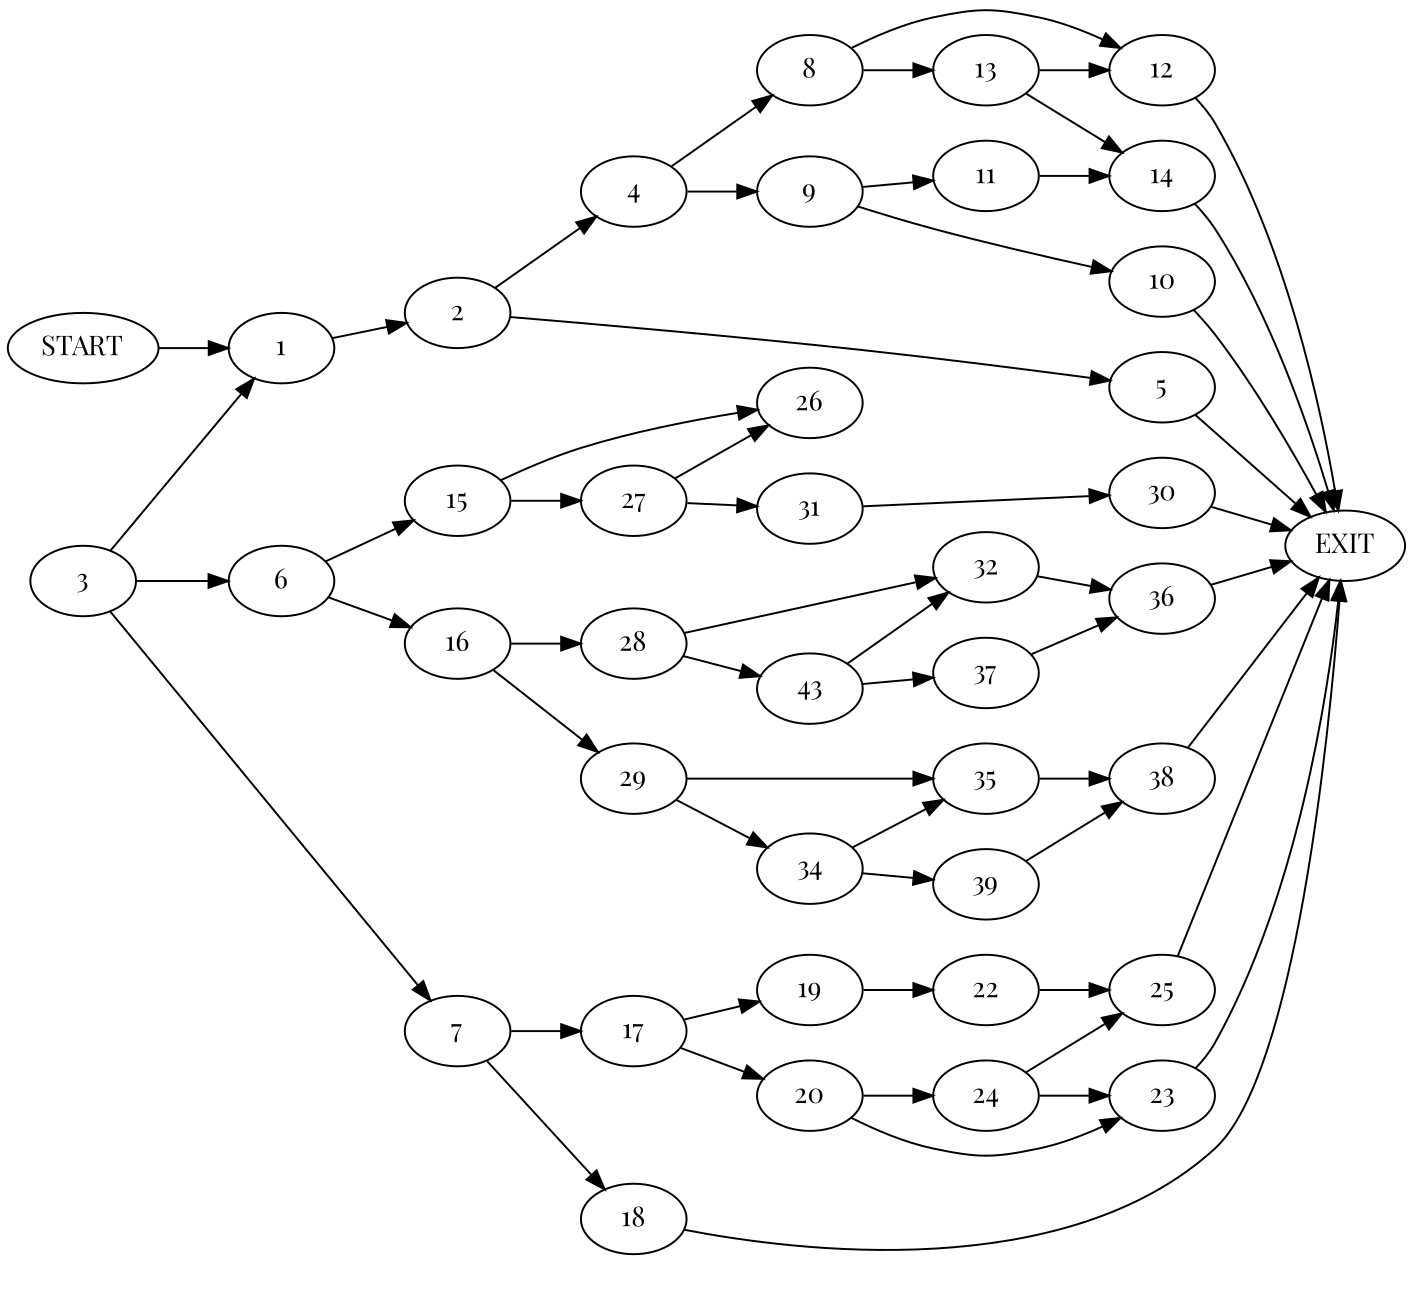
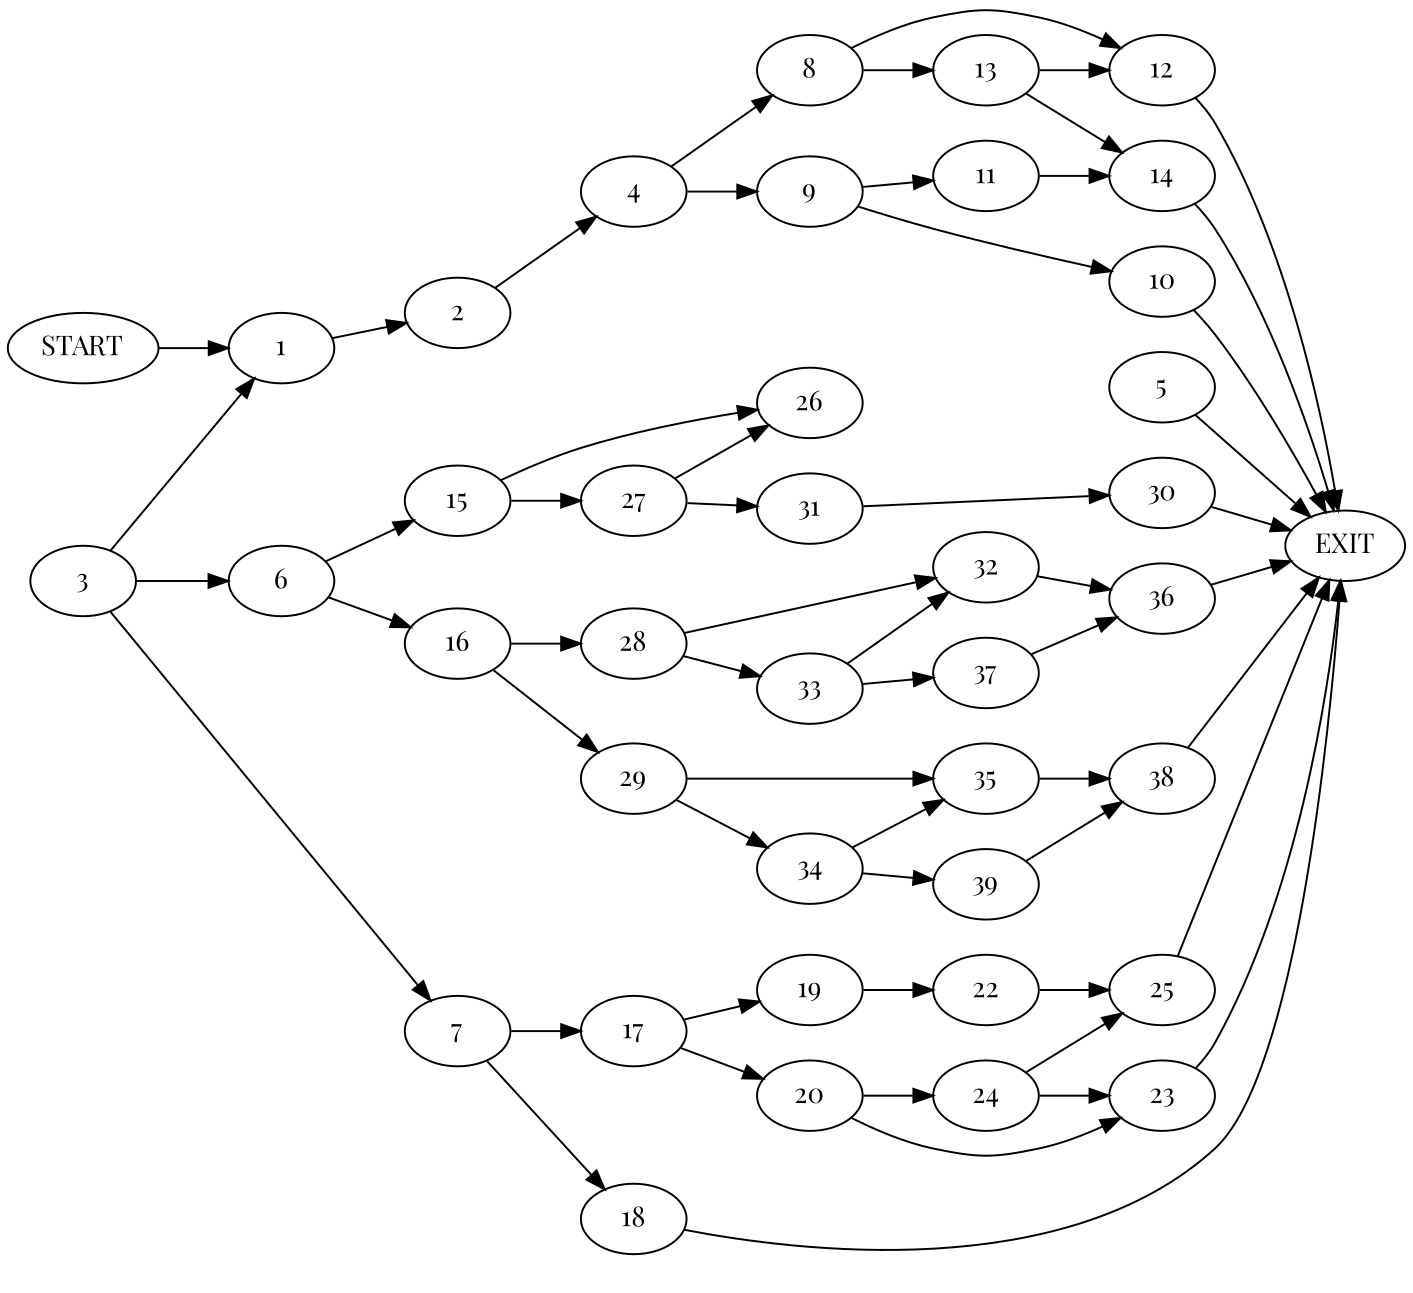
edge "2" -> "5": removed
node "43": label "43" -> "33"
